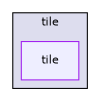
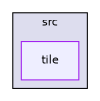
cluster "tile": label "tile" -> "src"
